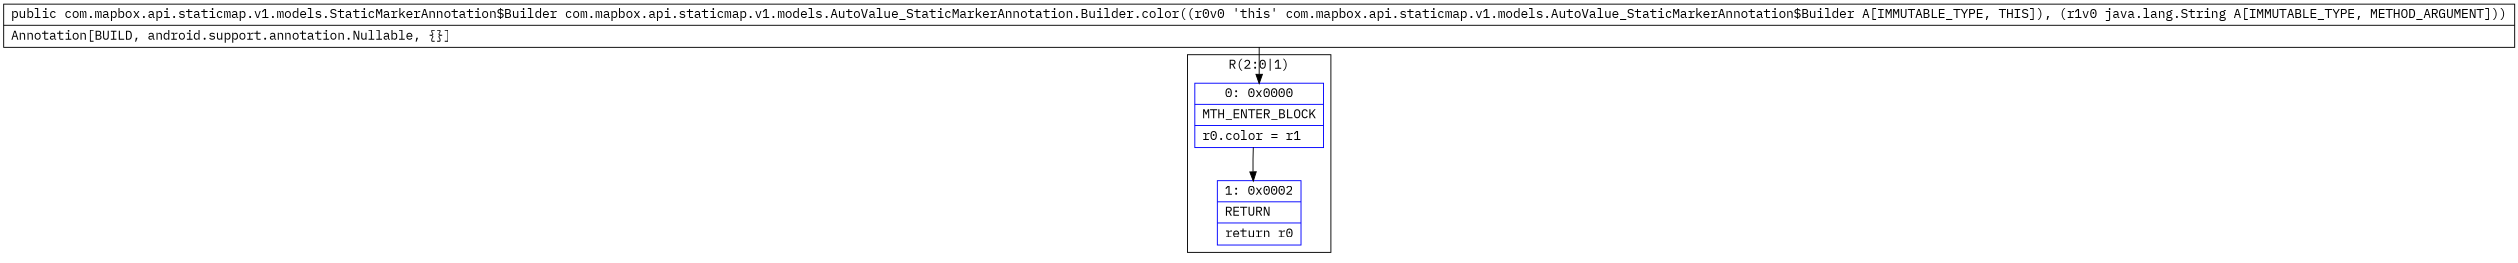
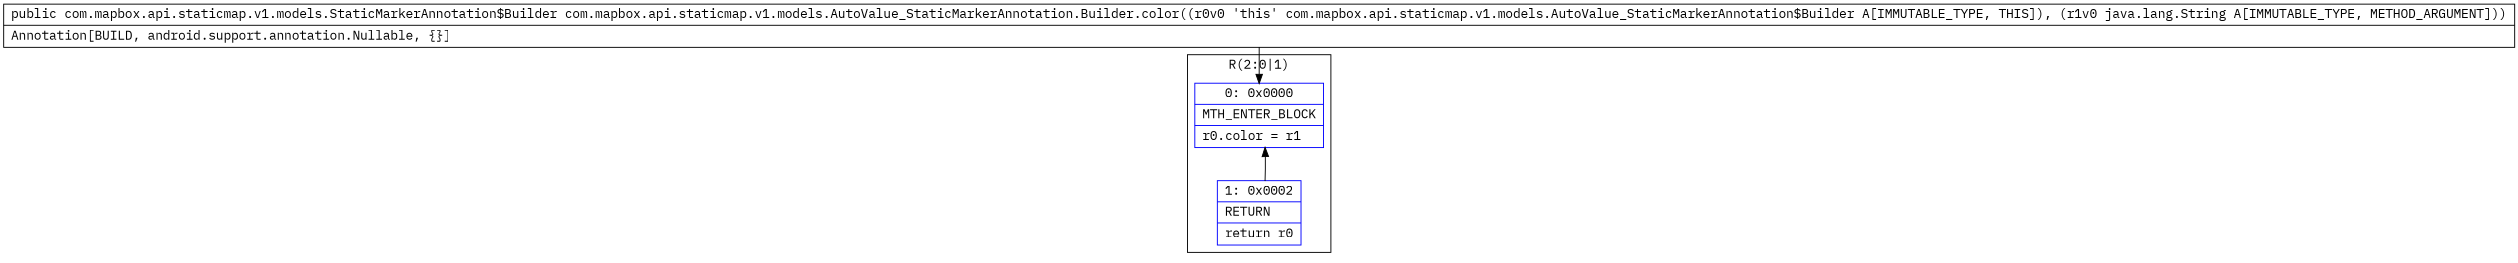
edge "0: 0x0000" -> "1: 0x0002": reversed
